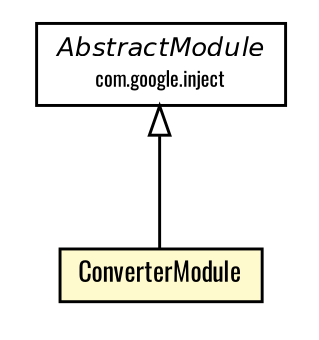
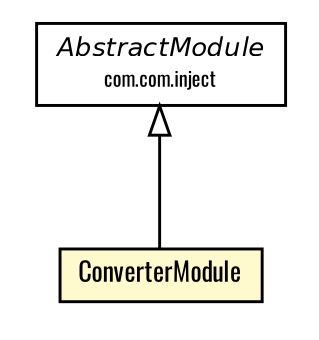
node "AbstractModule": text "com.google.inject" -> "com.com.inject"
